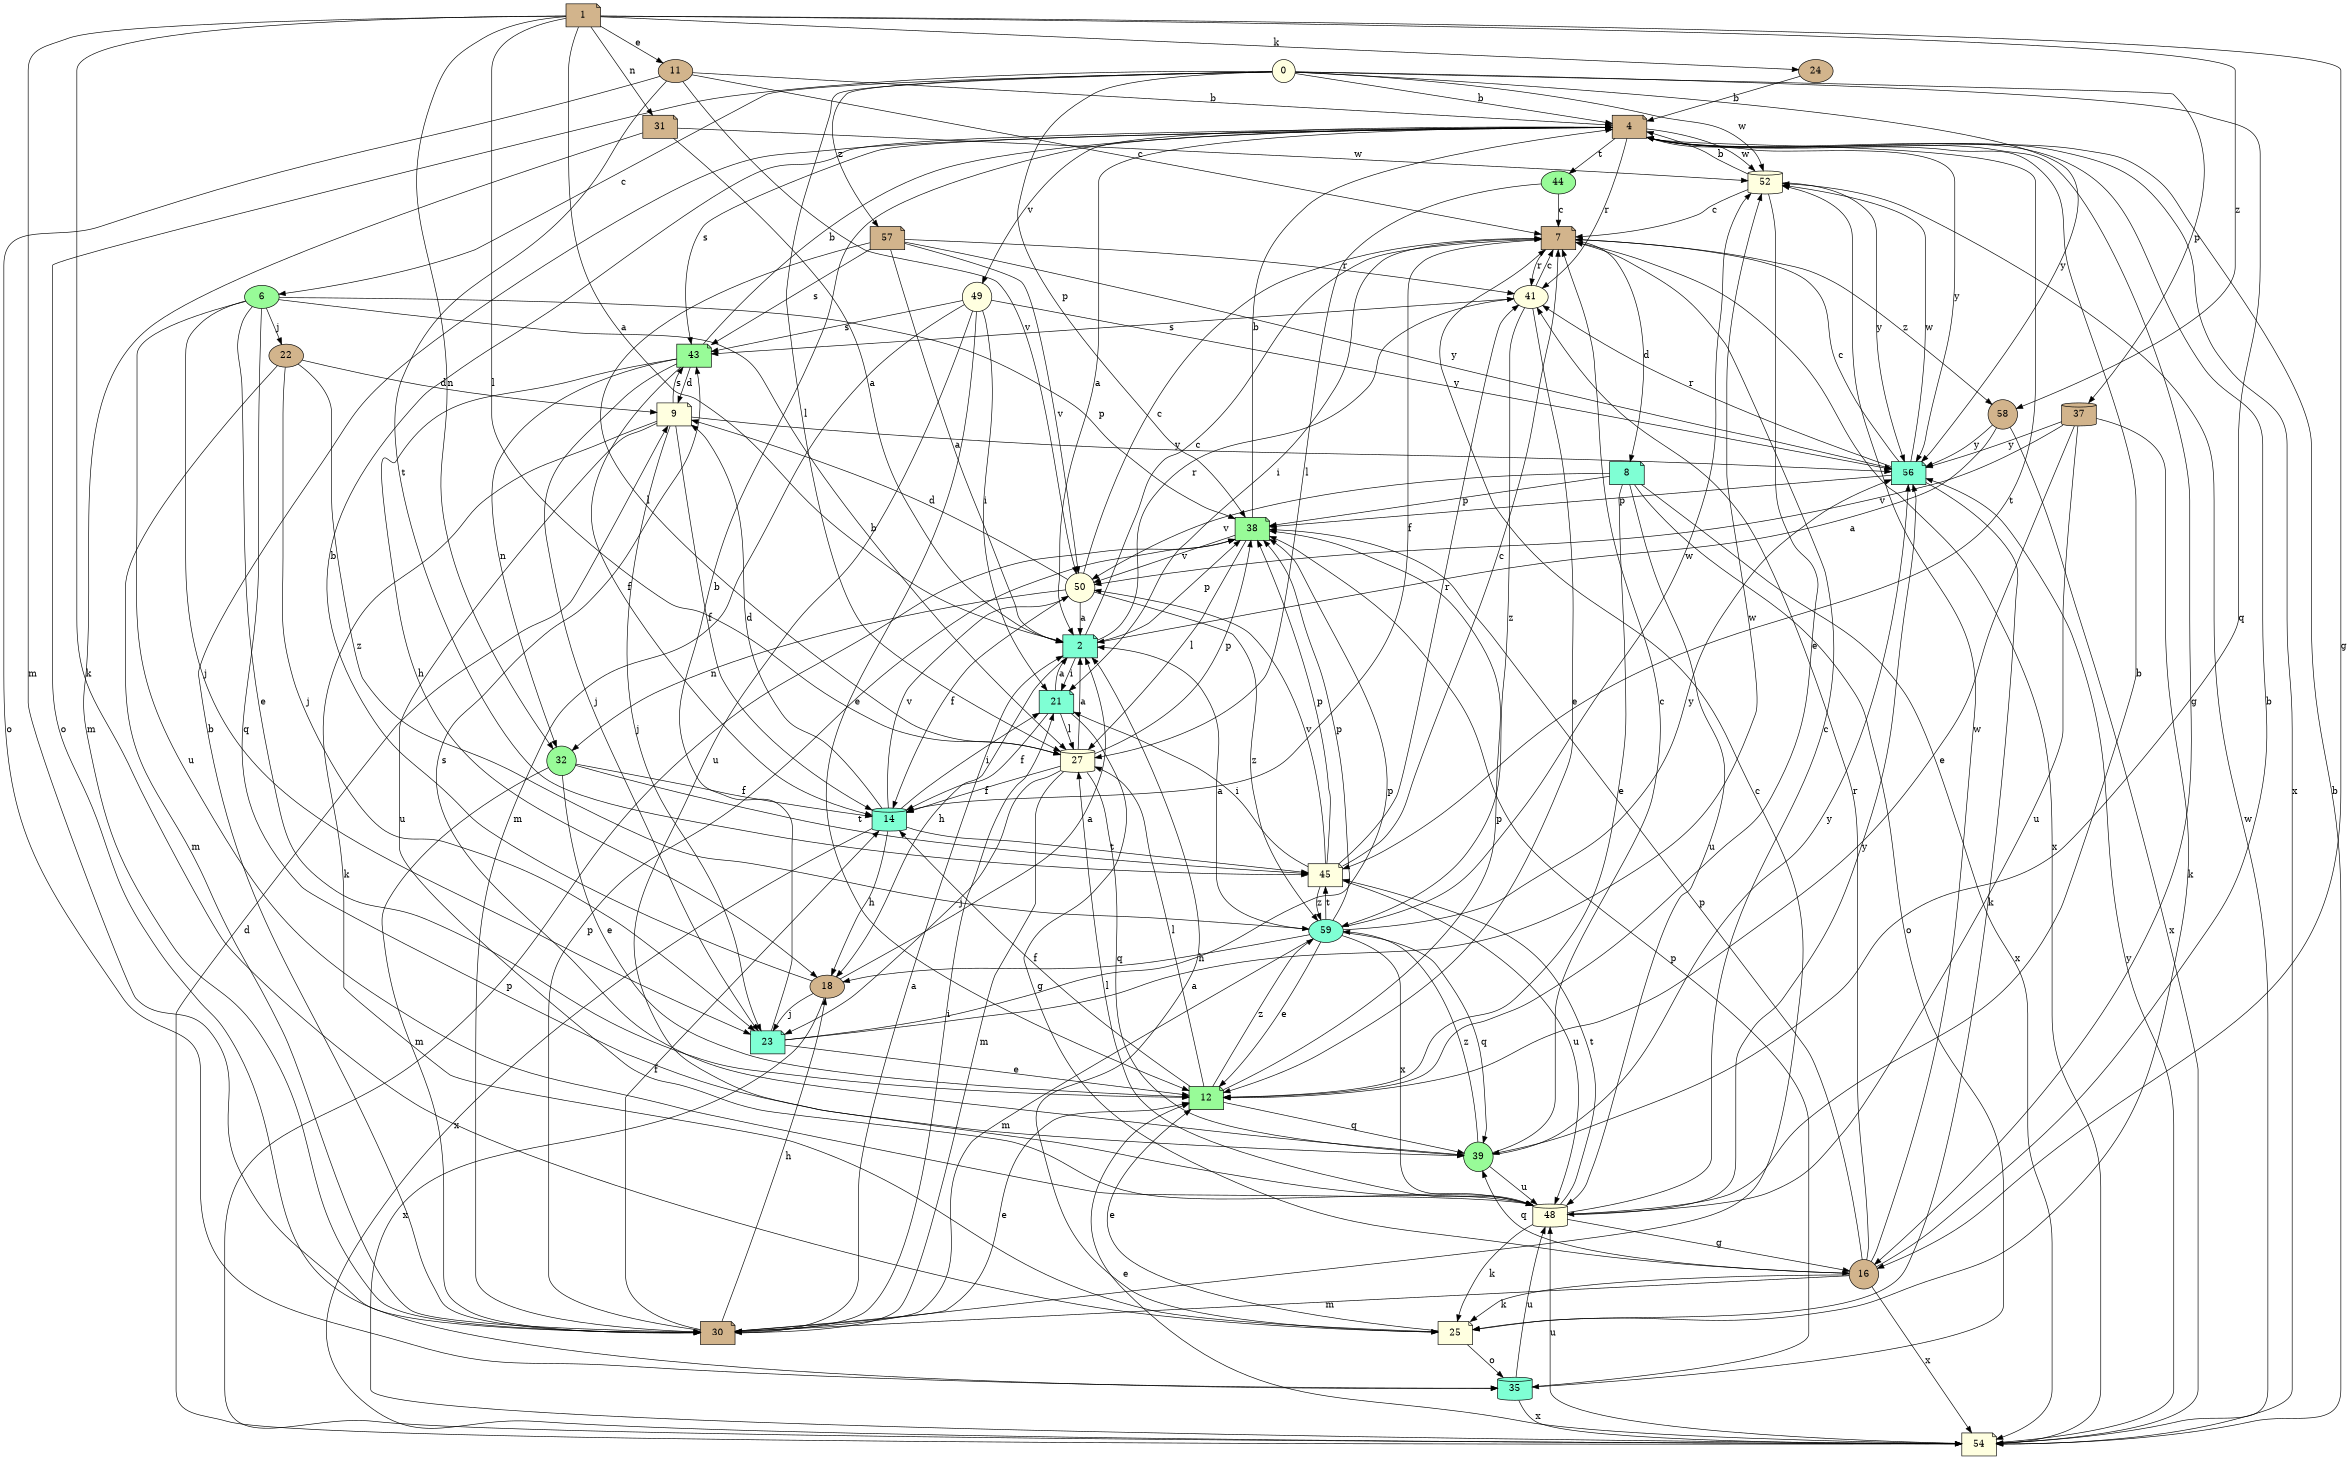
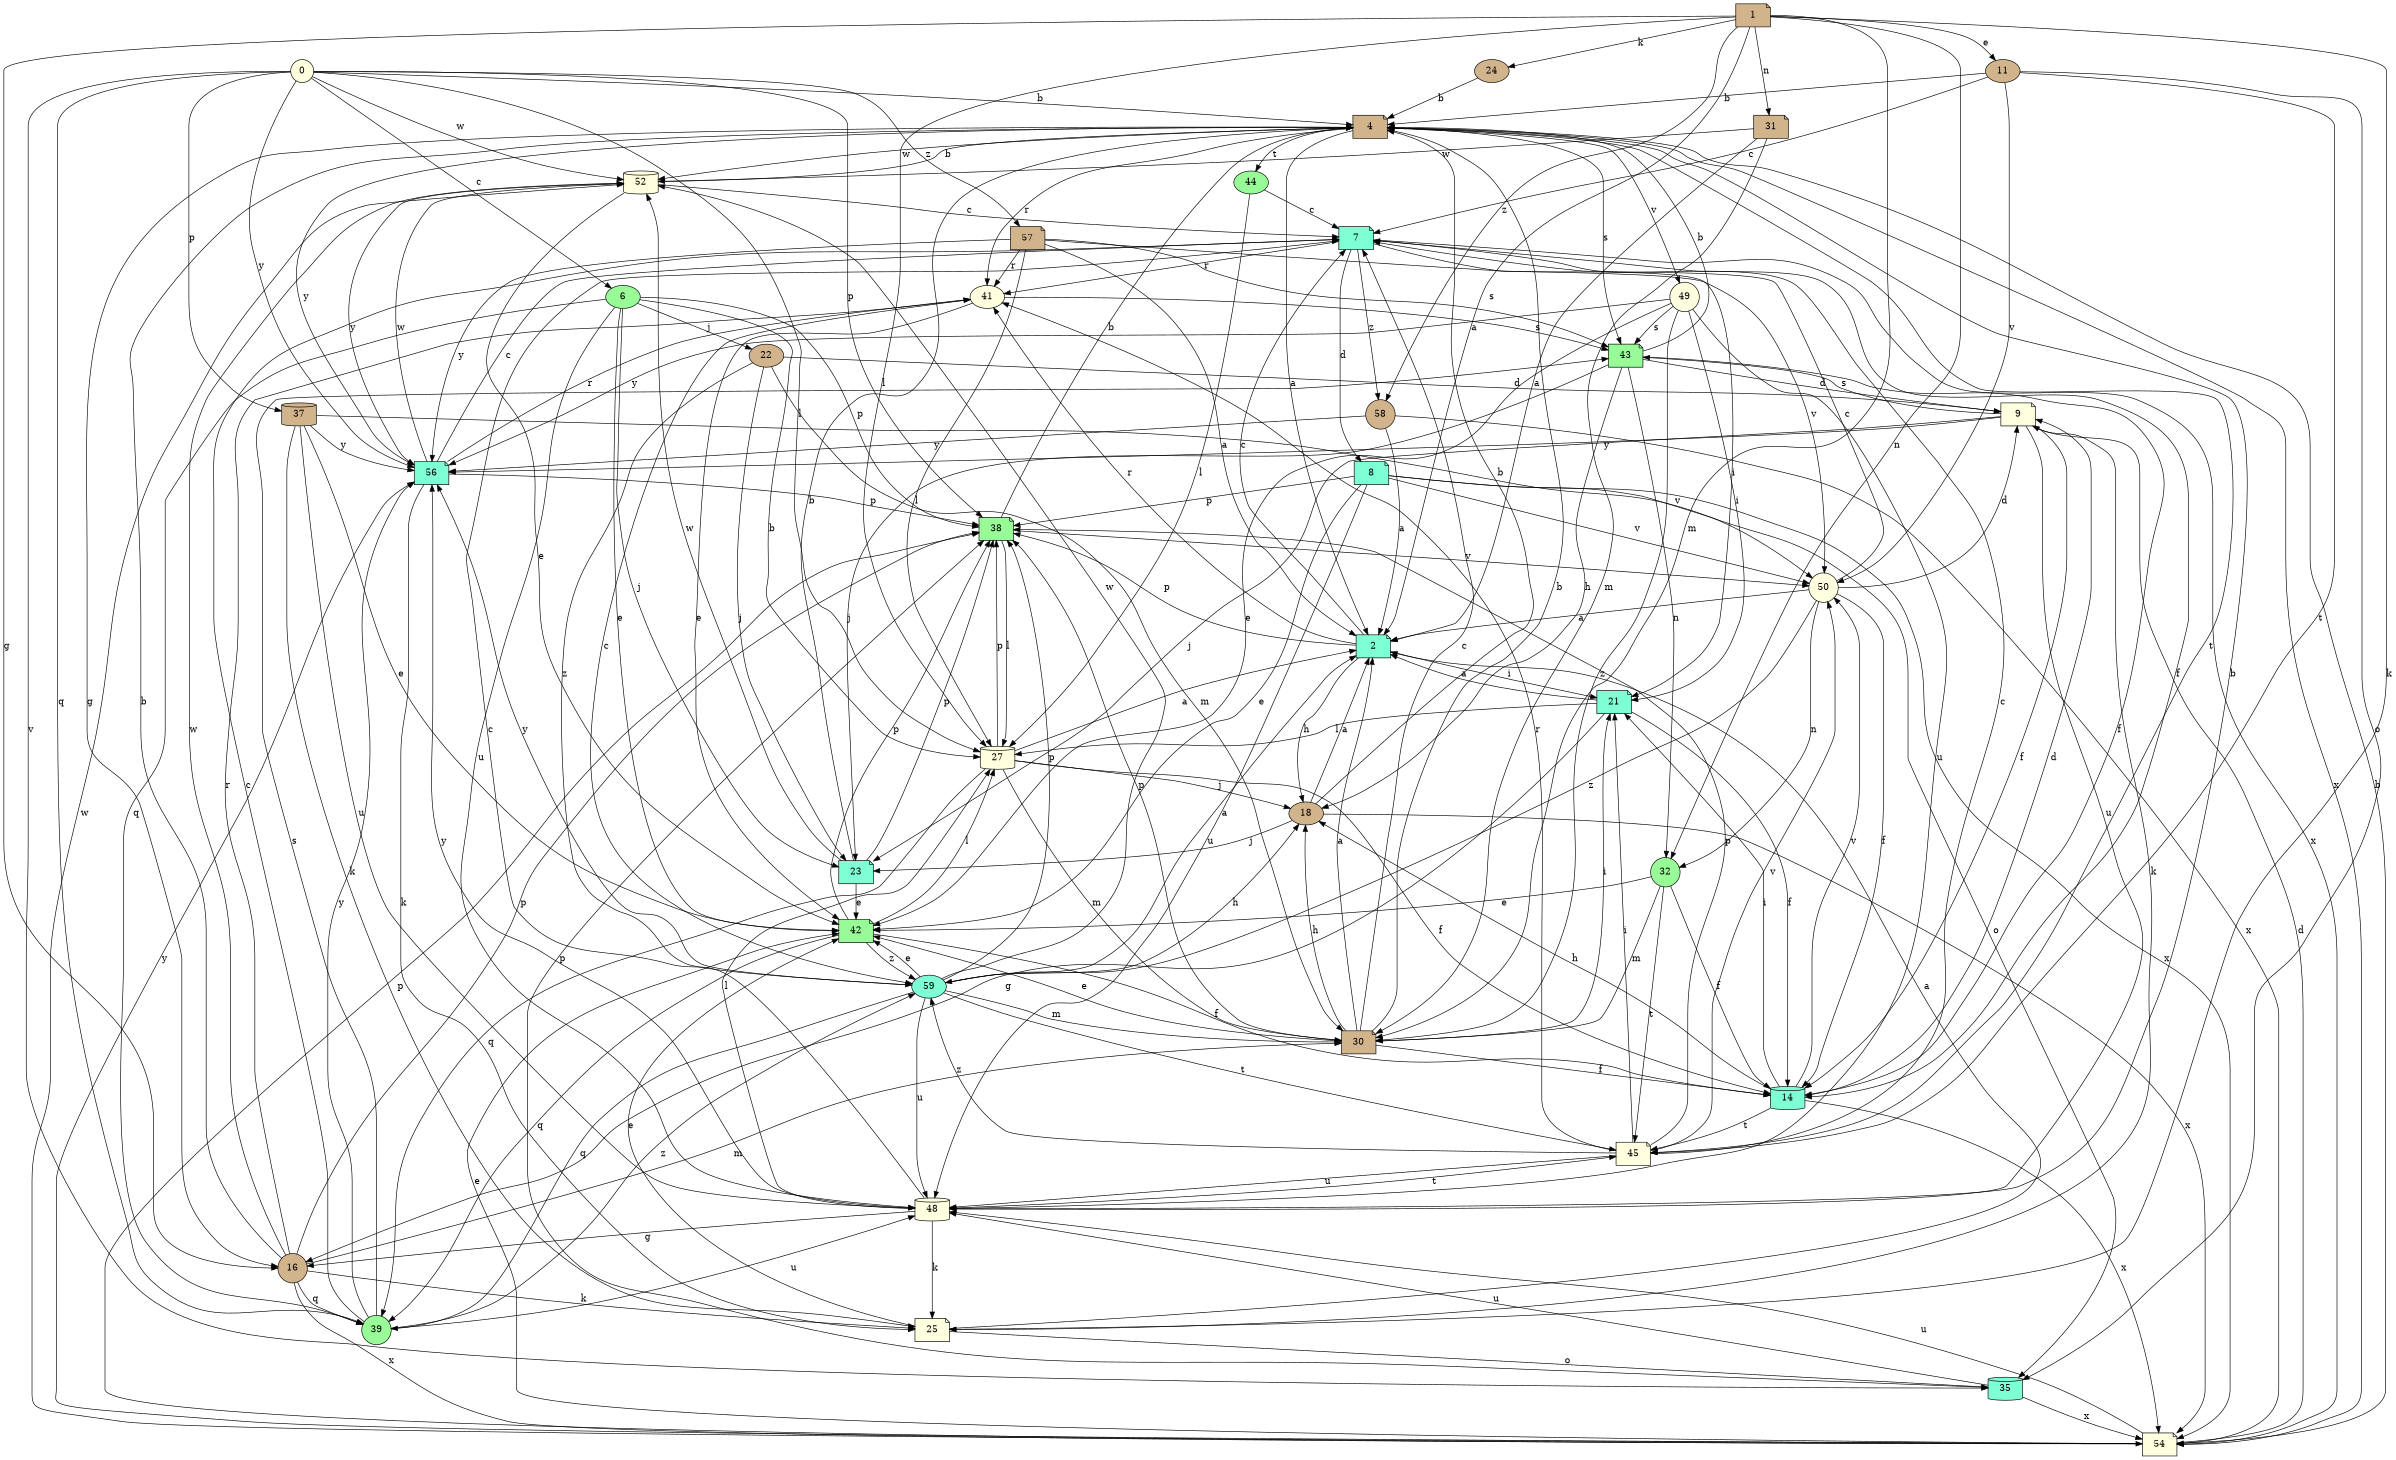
node "7": fillcolor tan -> aquamarine
edge "41" -> "7": removed, label "c"
edge "41" -> "59": label "z" -> "c"
edge "0" -> "35": label "o" -> "v"
edge "49" -> "30": label "m" -> "z"
edge "27" -> "23": now "27" -> "18"
edge "59" -> "48": label "x" -> "u"
node "12": label "12" -> "42"
